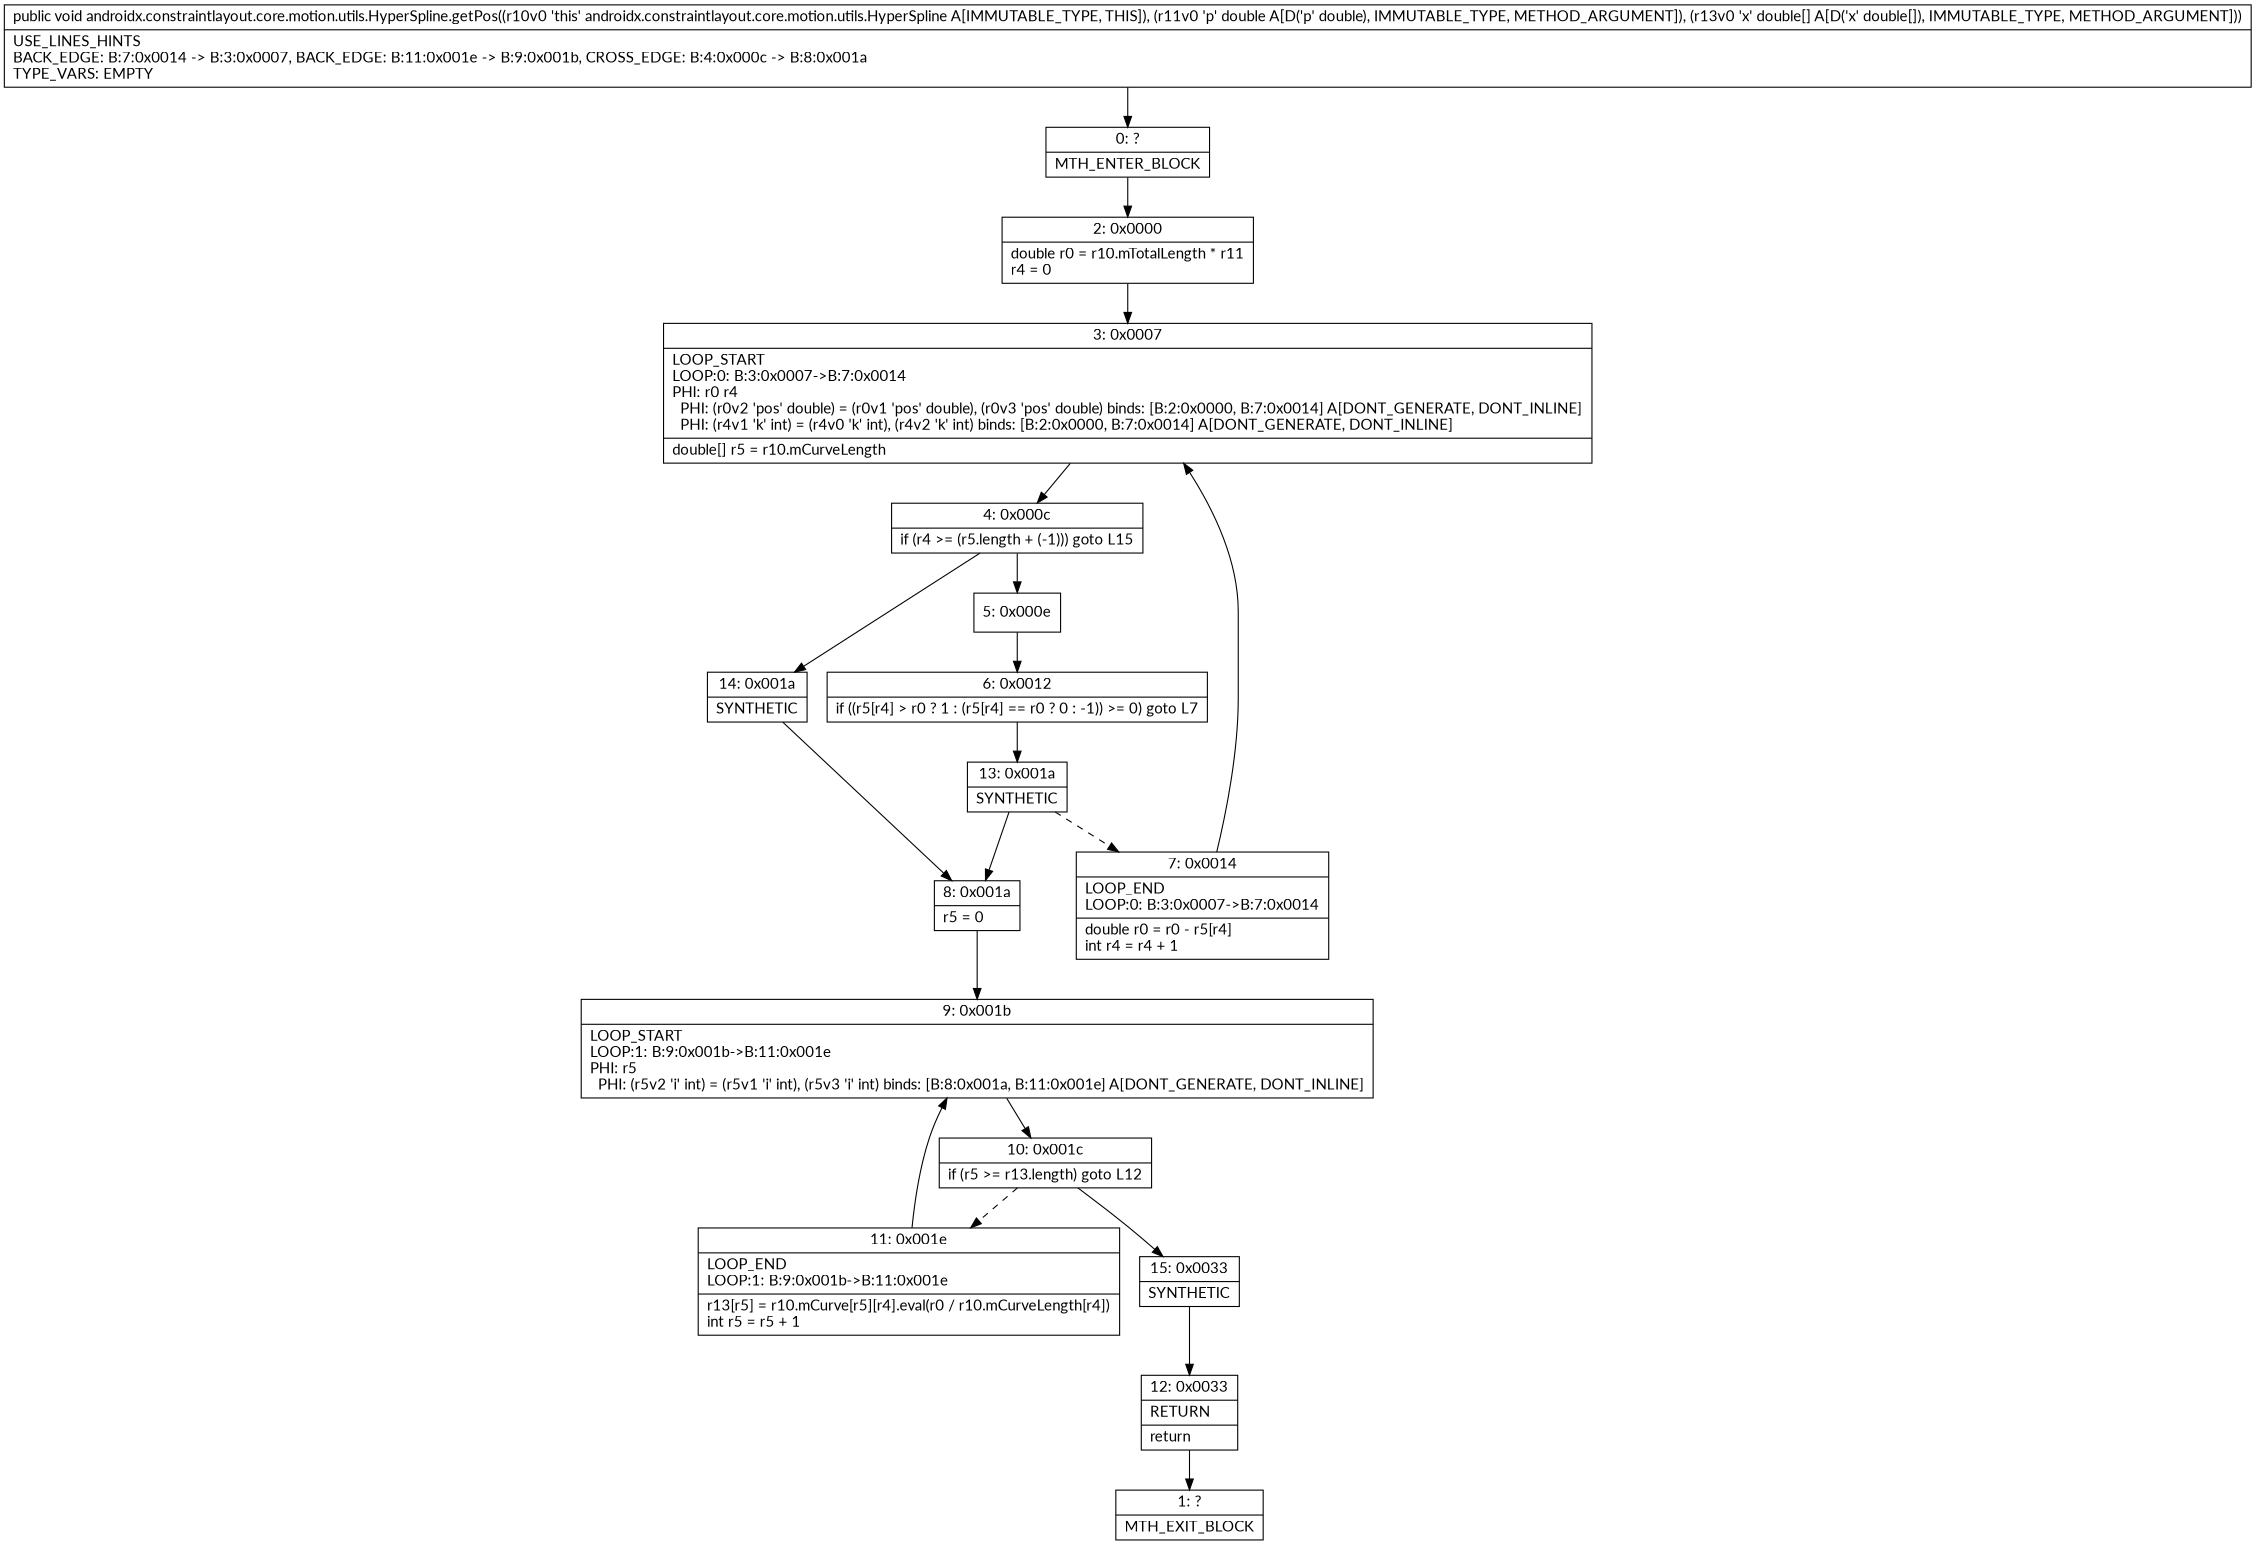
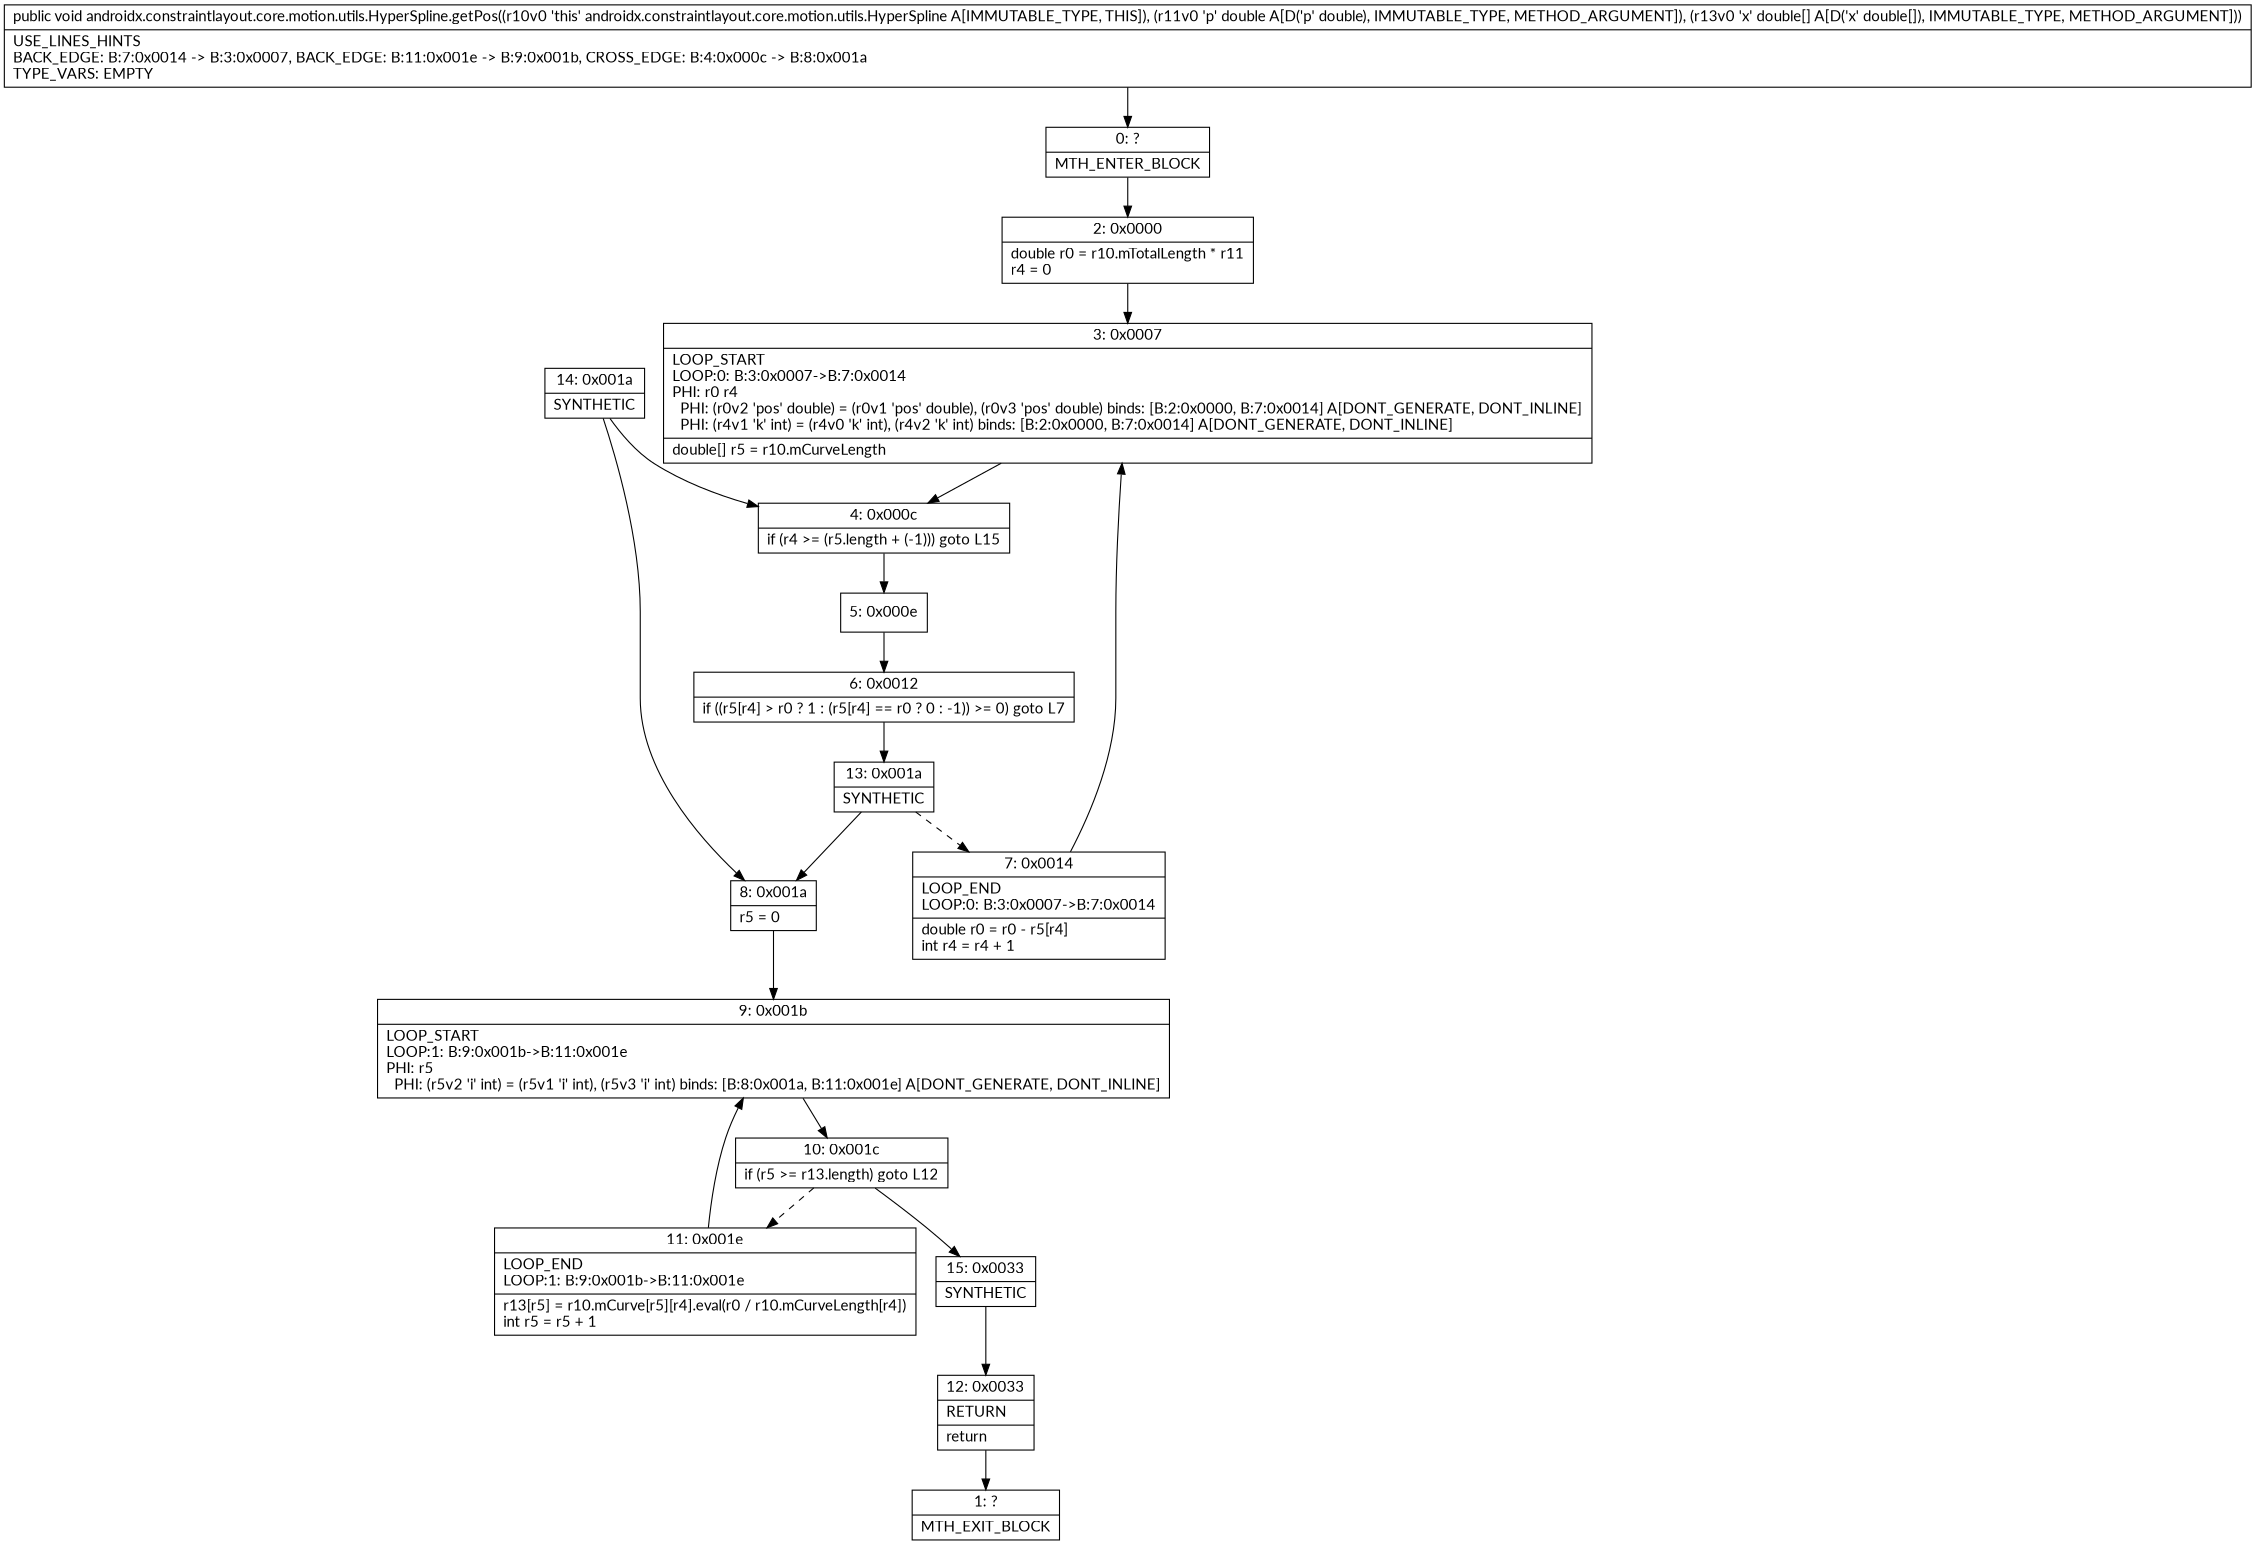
edge "4: 0x000c" -> "14: 0x001a": reversed
